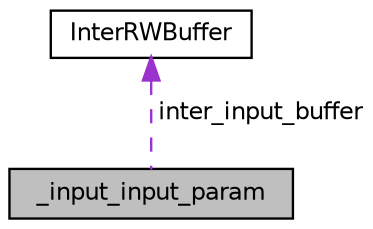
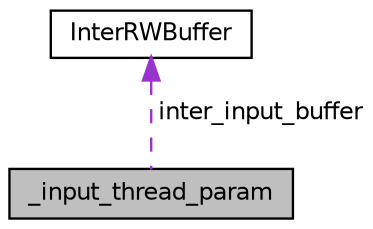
node "_input_input_param": label "_input_input_param" -> "_input_thread_param"
